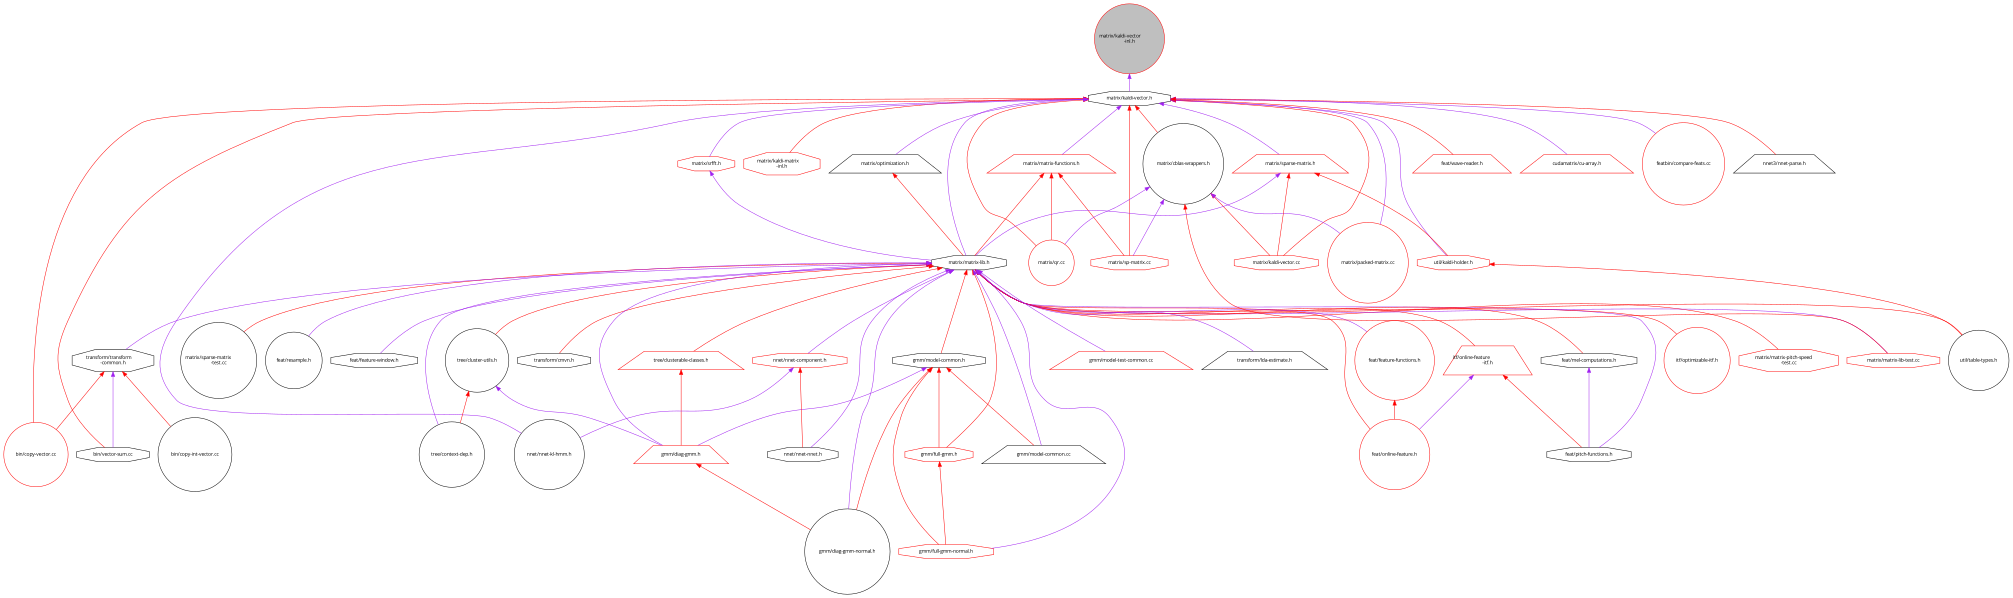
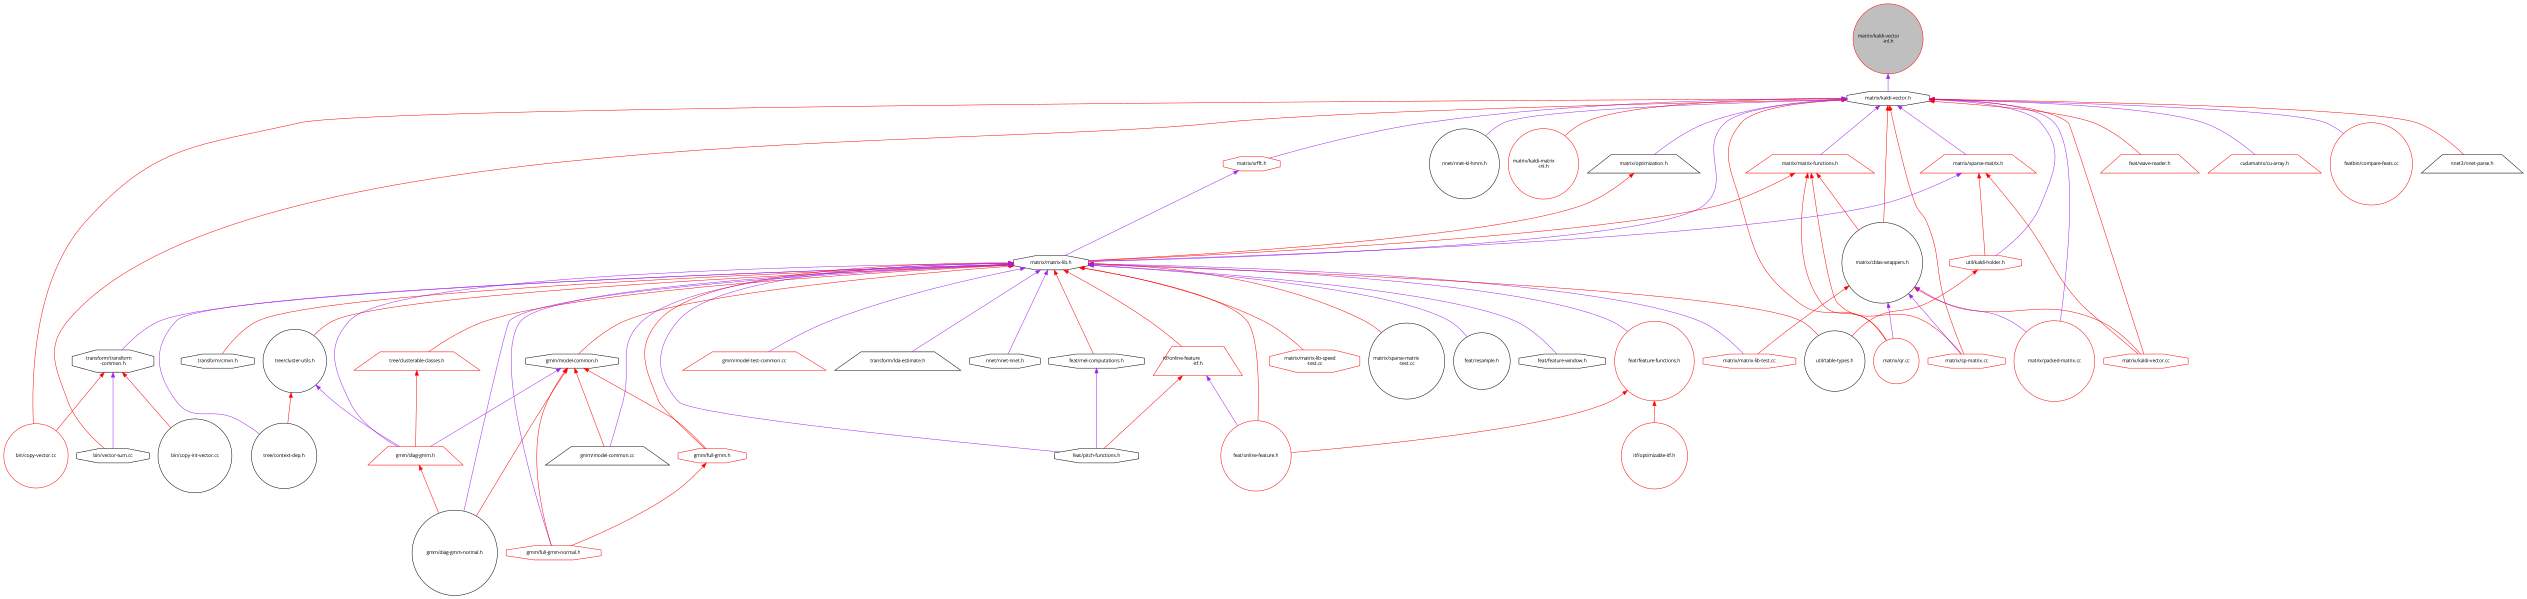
node "matrix/kaldi-matrix -inl.h": shape octagon -> circle
edge "matrix/cblas-wrappers.h" -> "matrix/matrix-functions.h": added
edge "itf/optimizable-itf.h" -> "matrix/matrix-lib.h": now "itf/optimizable-itf.h" -> "feat/feature-functions.h"
node "nnet/nnet-component.h": removed
node "matrix/matrix-pitch-speed -test.cc": label "matrix/matrix-pitch-speed -test.cc" -> "matrix/matrix-lib-speed -test.cc"
